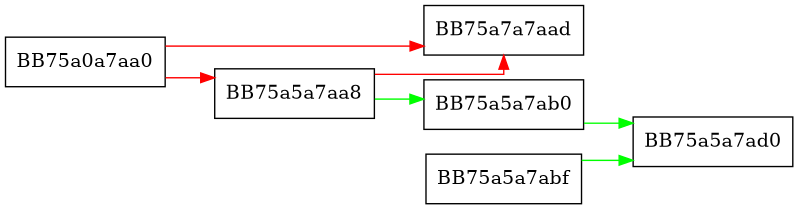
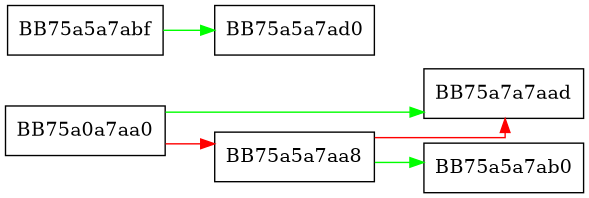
edge "BB75a0a7aa0" -> "BB75a7a7aad": color red -> green
edge "BB75a5a7ab0" -> "BB75a5a7ad0": removed
